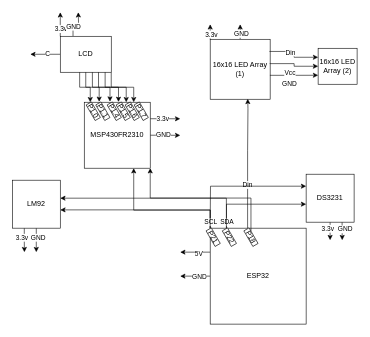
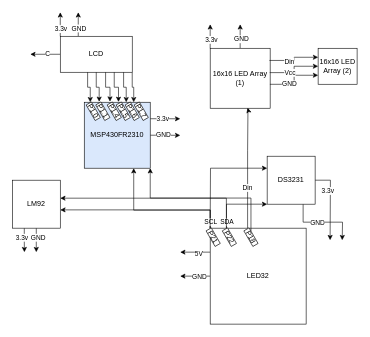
node "LCD": size 51x36 -> 72x36
node "16x16 LED Array (1)": moved (240, 69) -> (240, 78)
node "MSP430FR2310": fillcolor #ffffff -> #dae8fc
node "DS3231": moved (330, 198) -> (291, 180)
node "ESP32": label "ESP32" -> "LED32"
